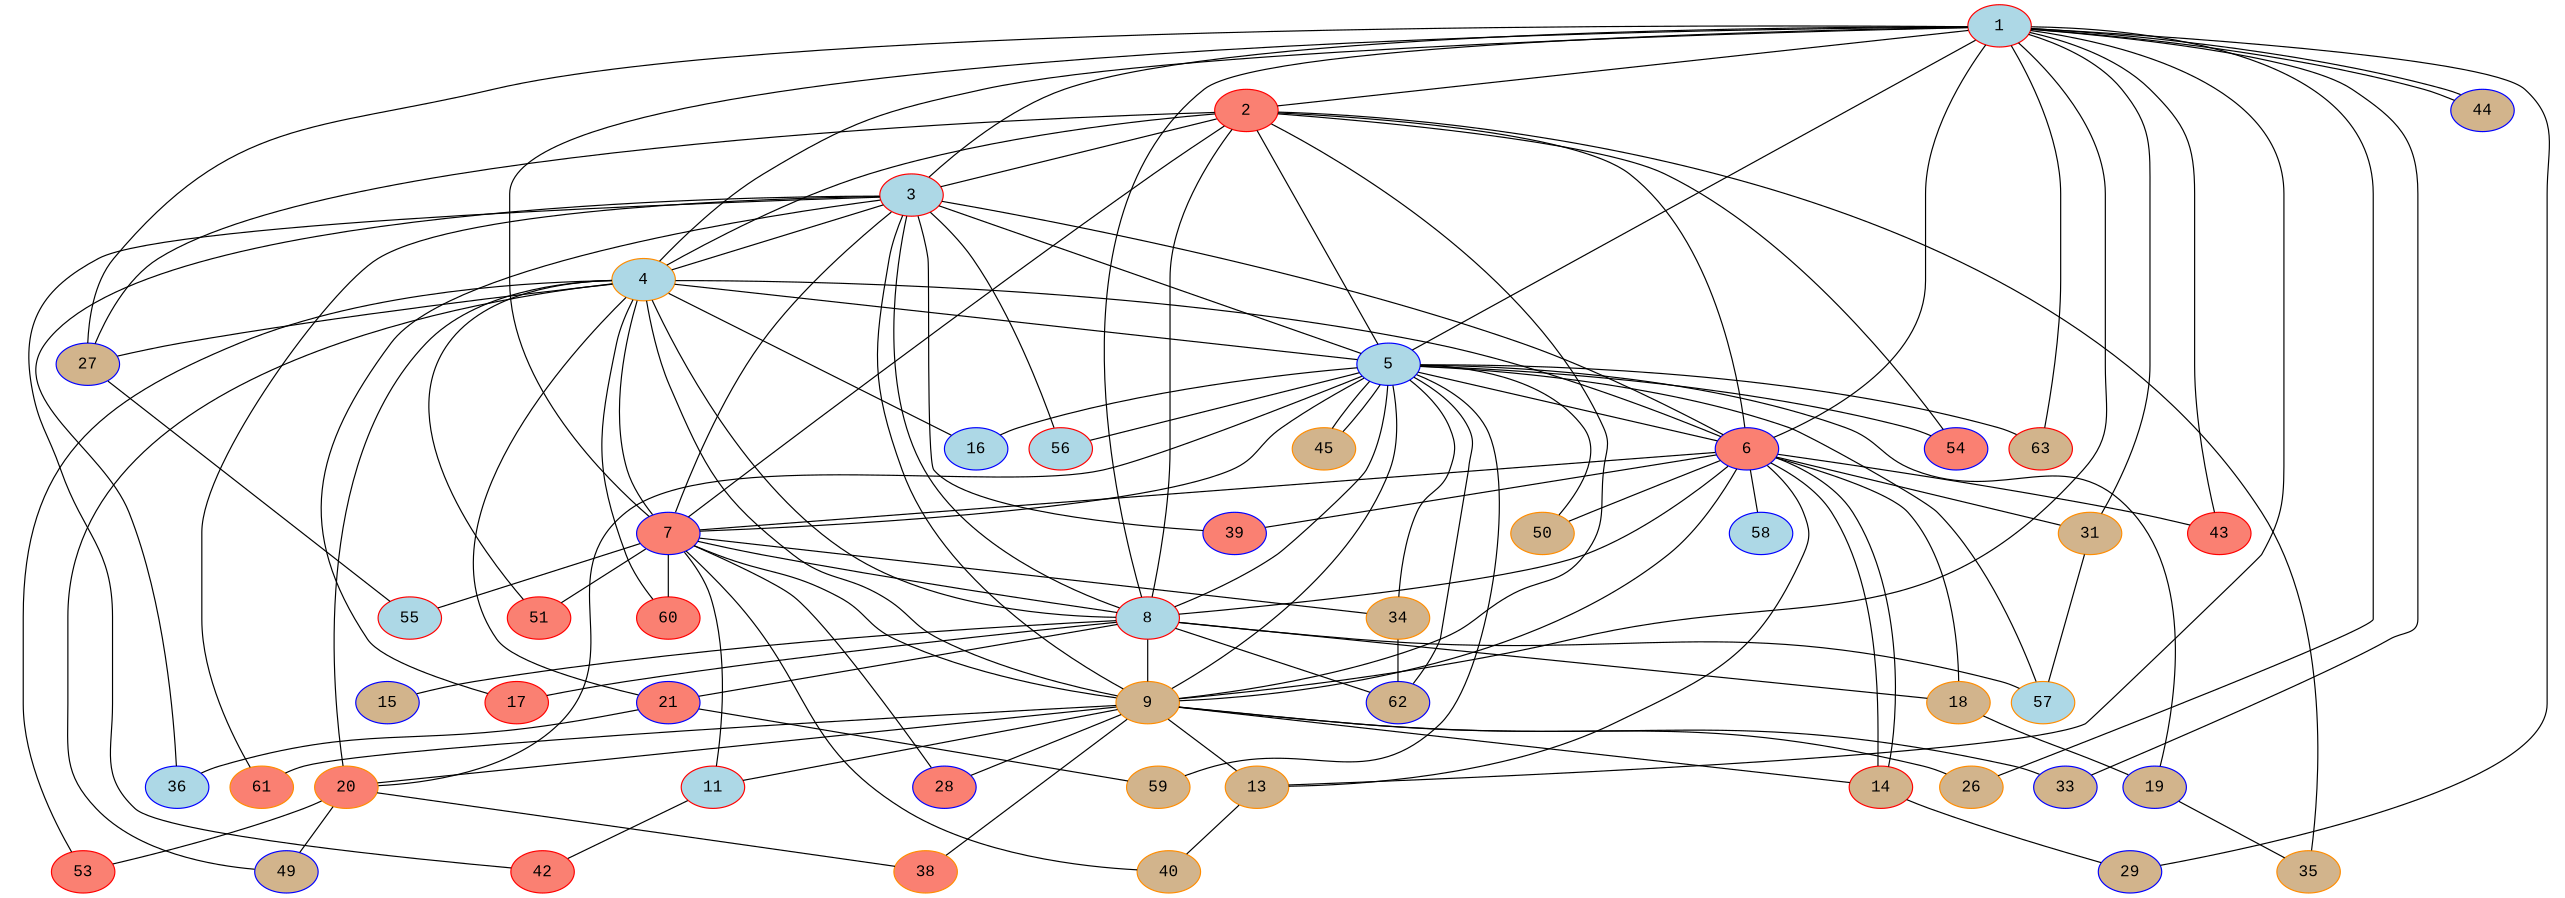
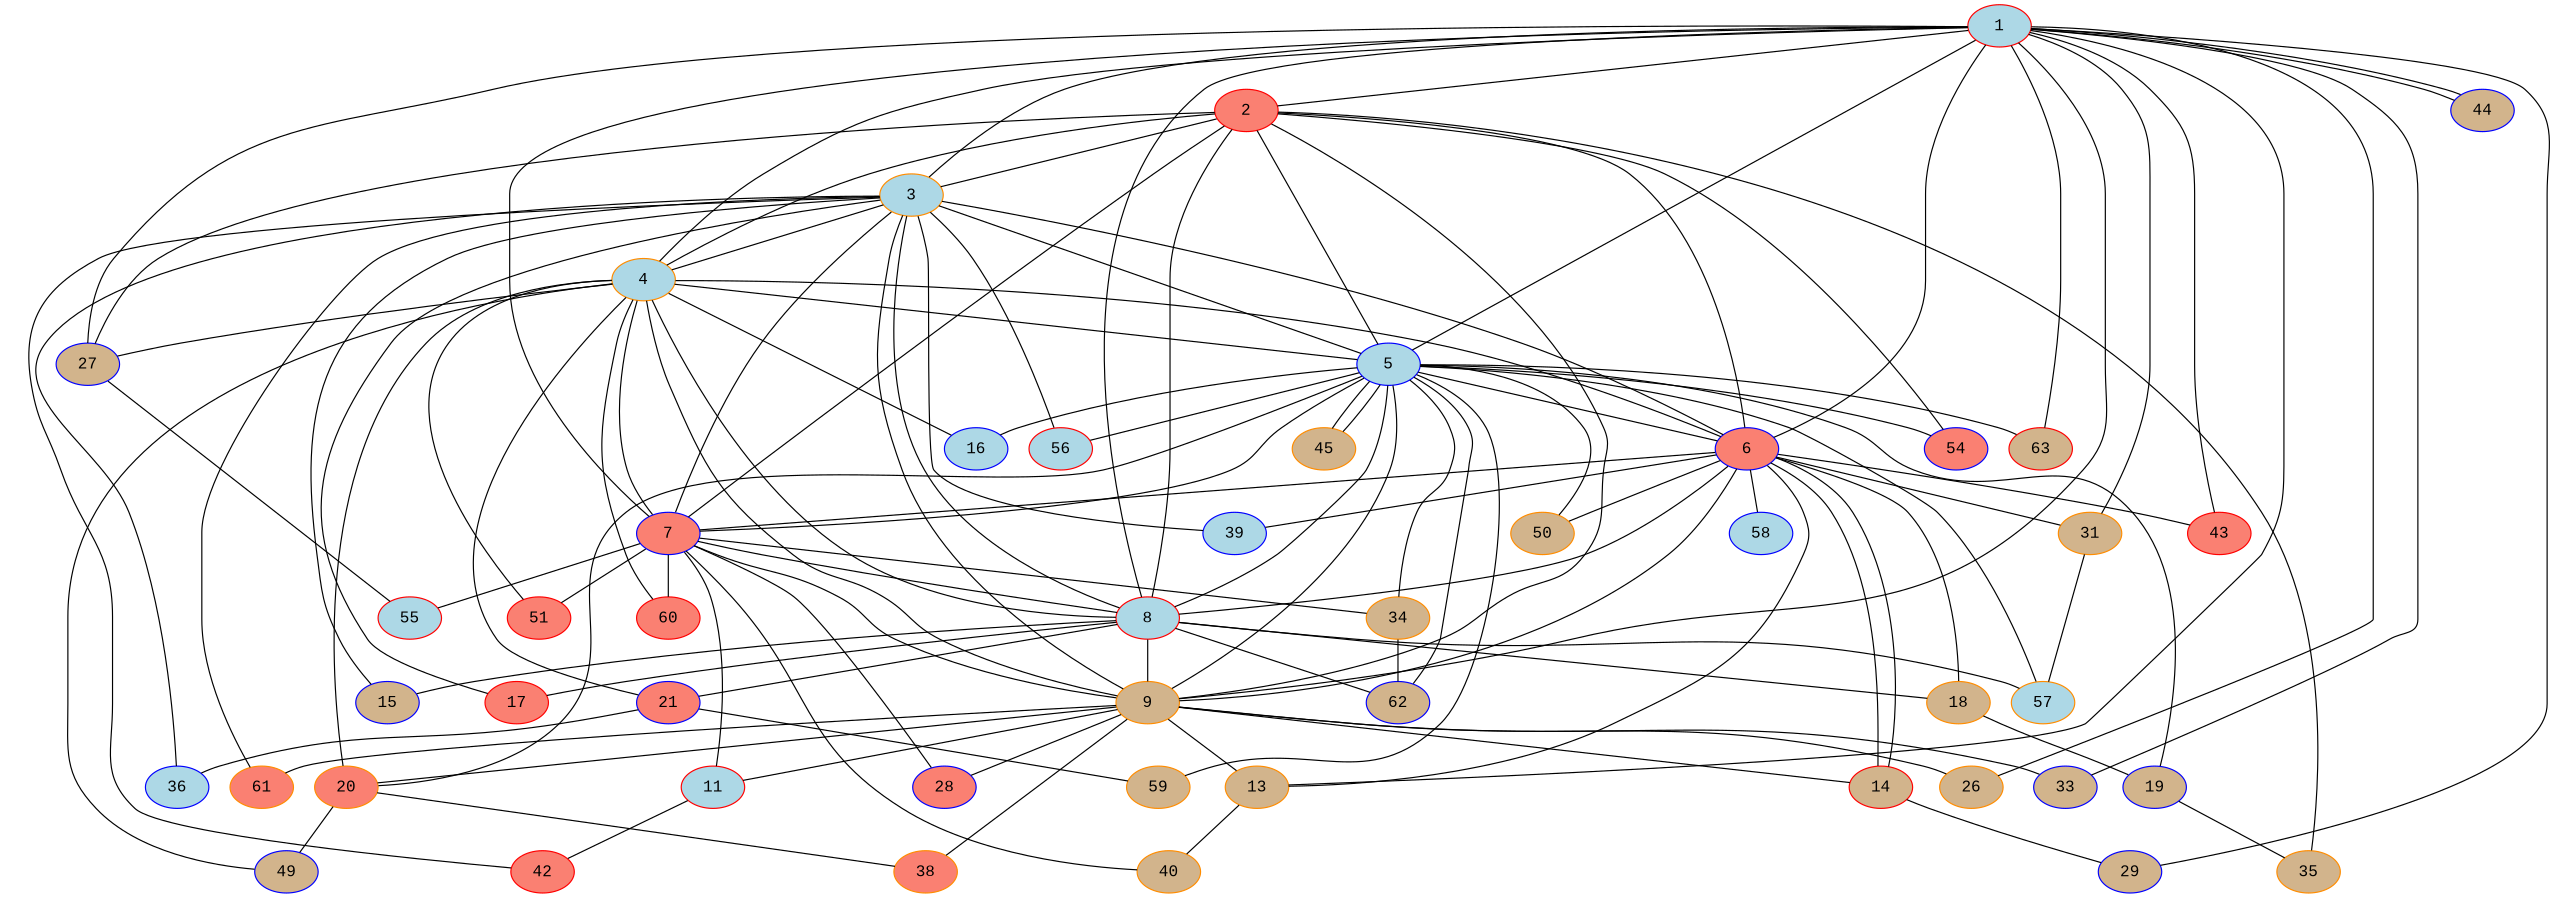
node "3": color red -> darkorange
edge "3" -- "15": added
node "39": fillcolor salmon -> lightblue
node "53": removed
